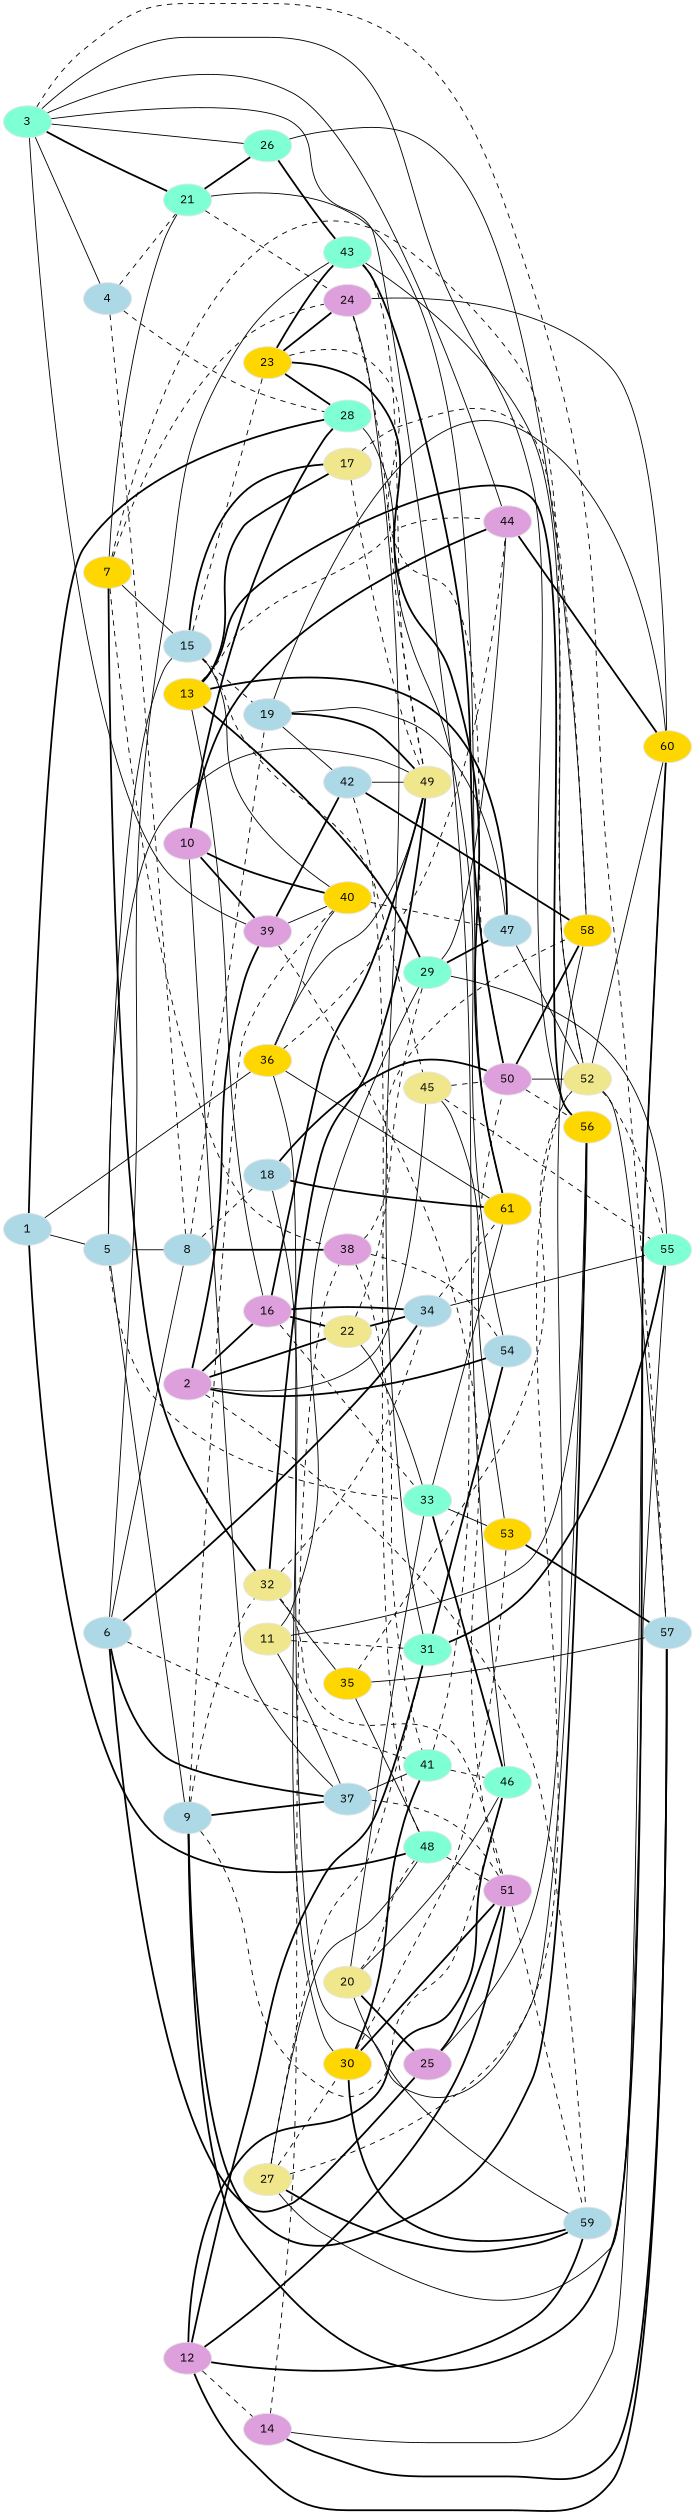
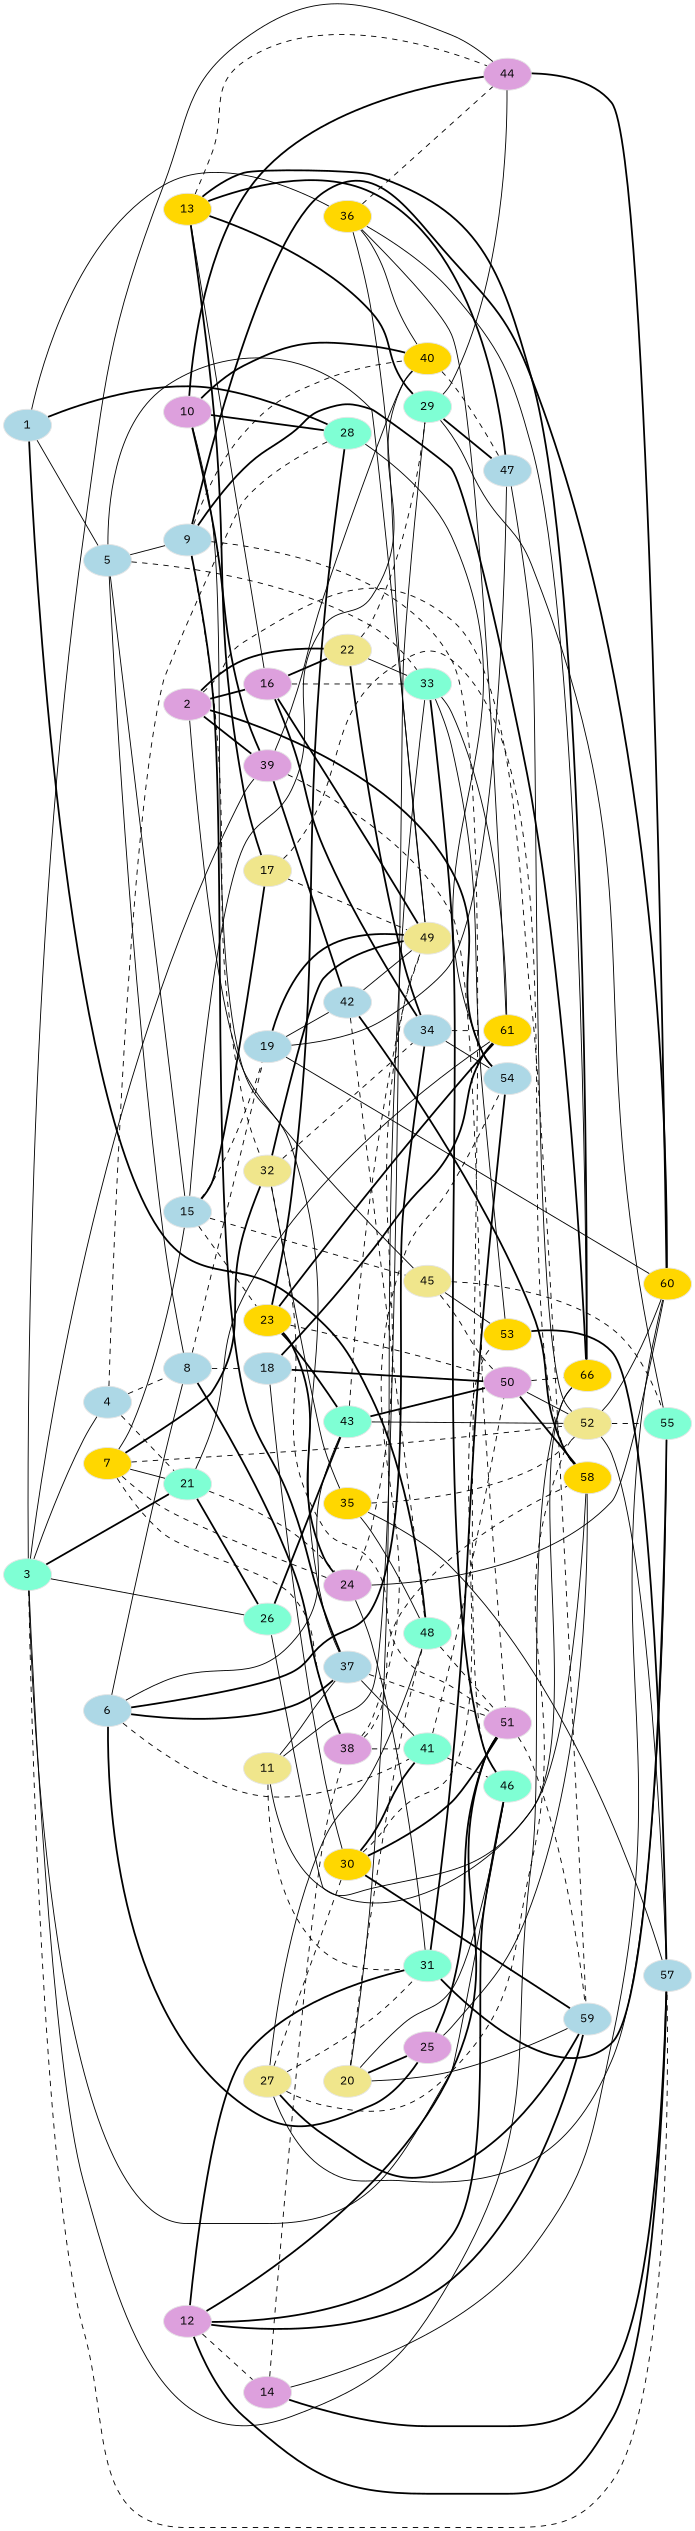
node "56": label "56" -> "66"
edge "55" -- "34": now "54" -- "34"
